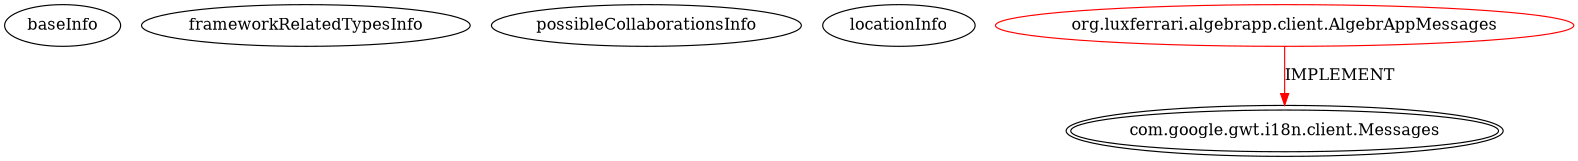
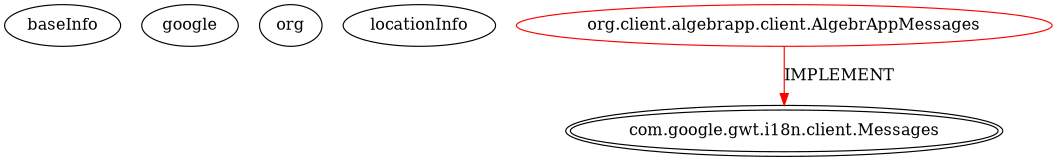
node "frameworkRelatedTypesInfo": label "frameworkRelatedTypesInfo" -> "google"
node "possibleCollaborationsInfo": label "possibleCollaborationsInfo" -> "org"
node "org.luxferrari.algebrapp.client.AlgebrAppMessages": label "org.luxferrari.algebrapp.client.AlgebrAppMessages" -> "org.client.algebrapp.client.AlgebrAppMessages"
